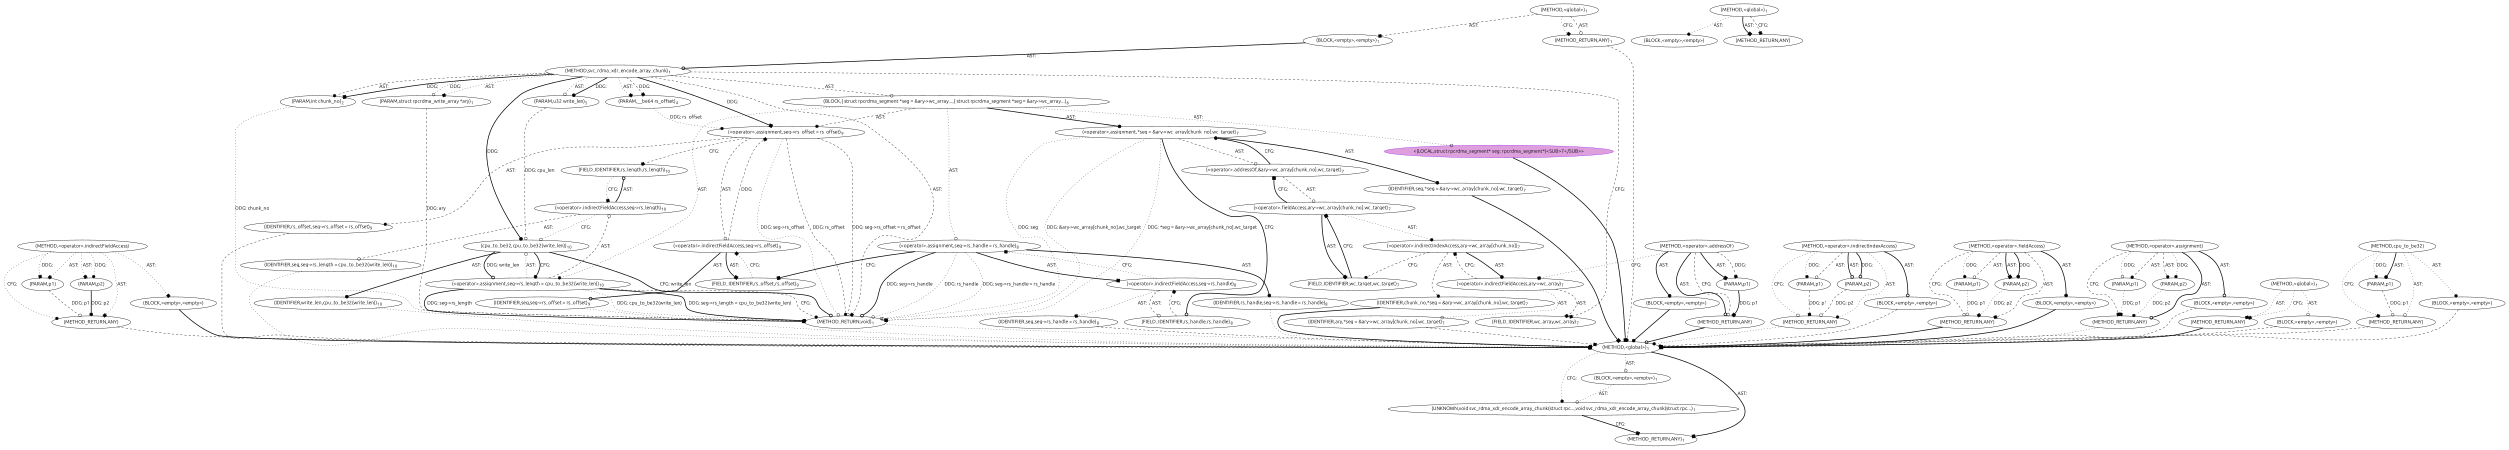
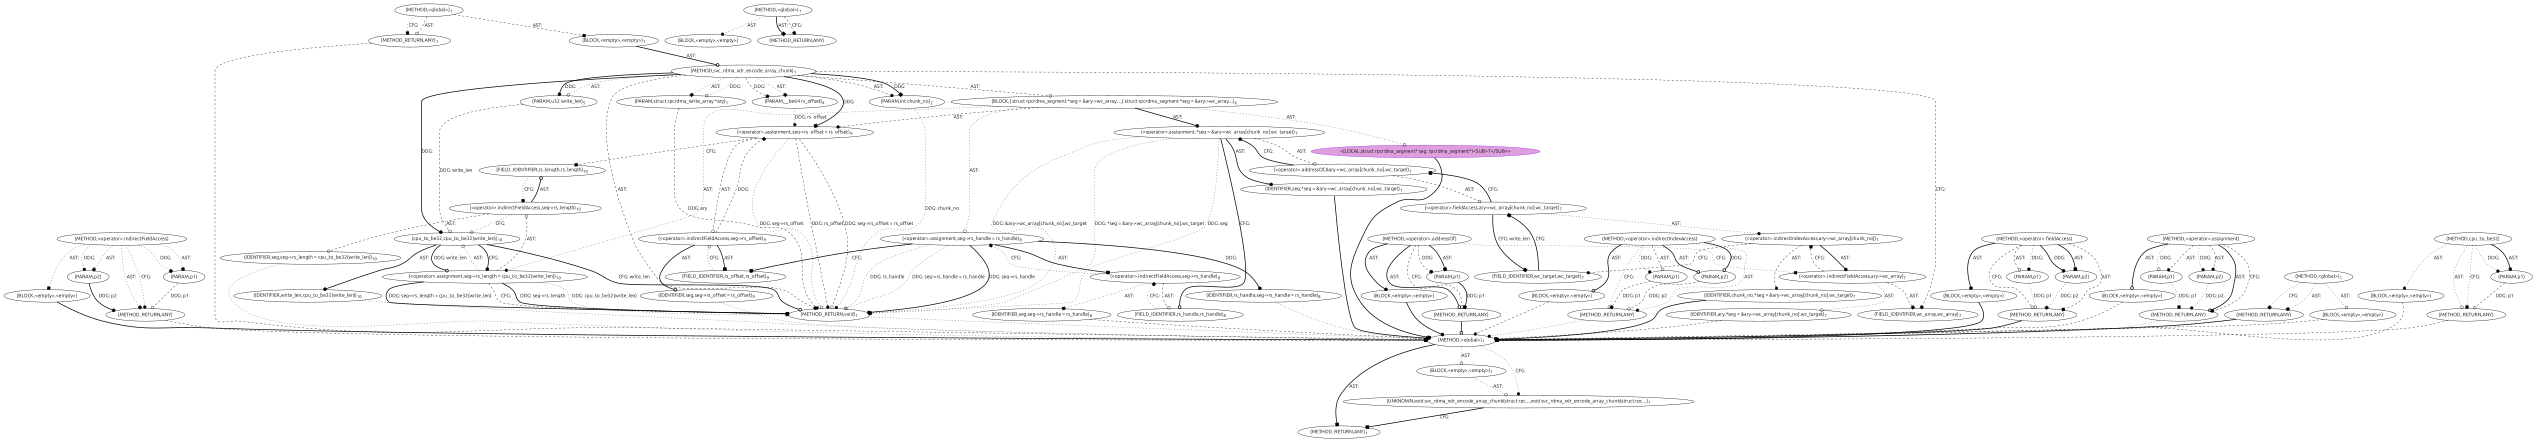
edge "(PARAM,u32 write_len)" -> "(cpu_to_be32,cpu_to_be32(write_len))": label "DDG: cpu_len" -> "DDG: write_len"
node "(IDENTIFIER,rs_offset,seg->rs_offset = rs_offset)": removed
edge "(<operator>.fieldAccess,ary->wc_array[chunk_no].wc_target)" -> "(FIELD_IDENTIFIER,wc_target,wc_target)": label "AST: " -> "CFG: write_len"
edge "(<operator>.assignment,seg->rs_handle = rs_handle)" -> "(IDENTIFIER,rs_handle,seg->rs_handle = rs_handle)": label "AST: " -> "DDG: "
edge "(FIELD_IDENTIFIER,rs_offset,rs_offset)" -> "(<operator>.indirectFieldAccess,seg->rs_offset)": arrowhead box -> odot
edge "(FIELD_IDENTIFIER,rs_handle,rs_handle)" -> "(<operator>.indirectFieldAccess,seg->rs_handle)": style dashed -> dotted
